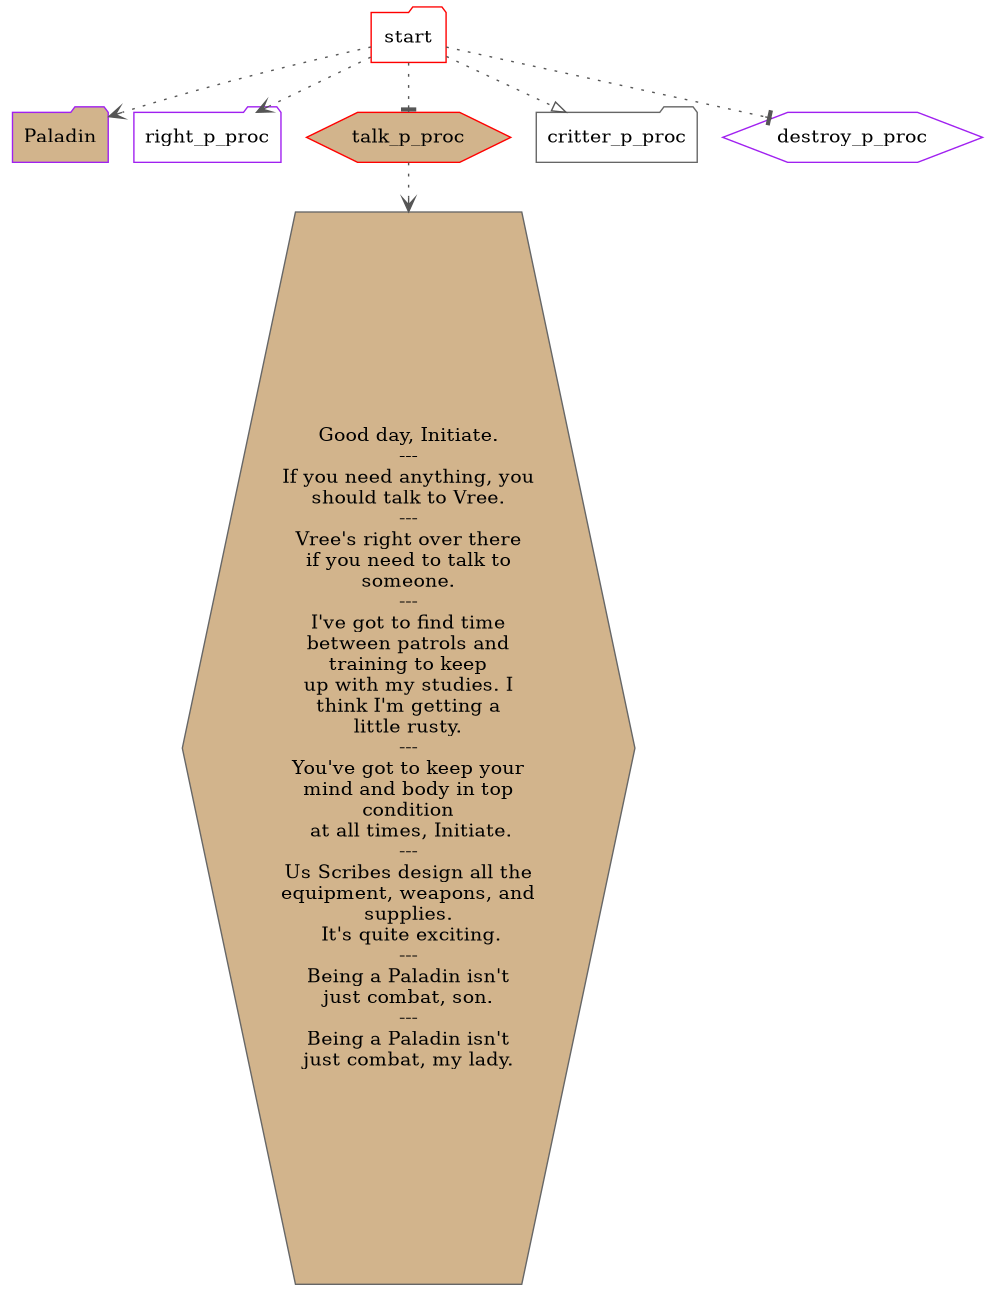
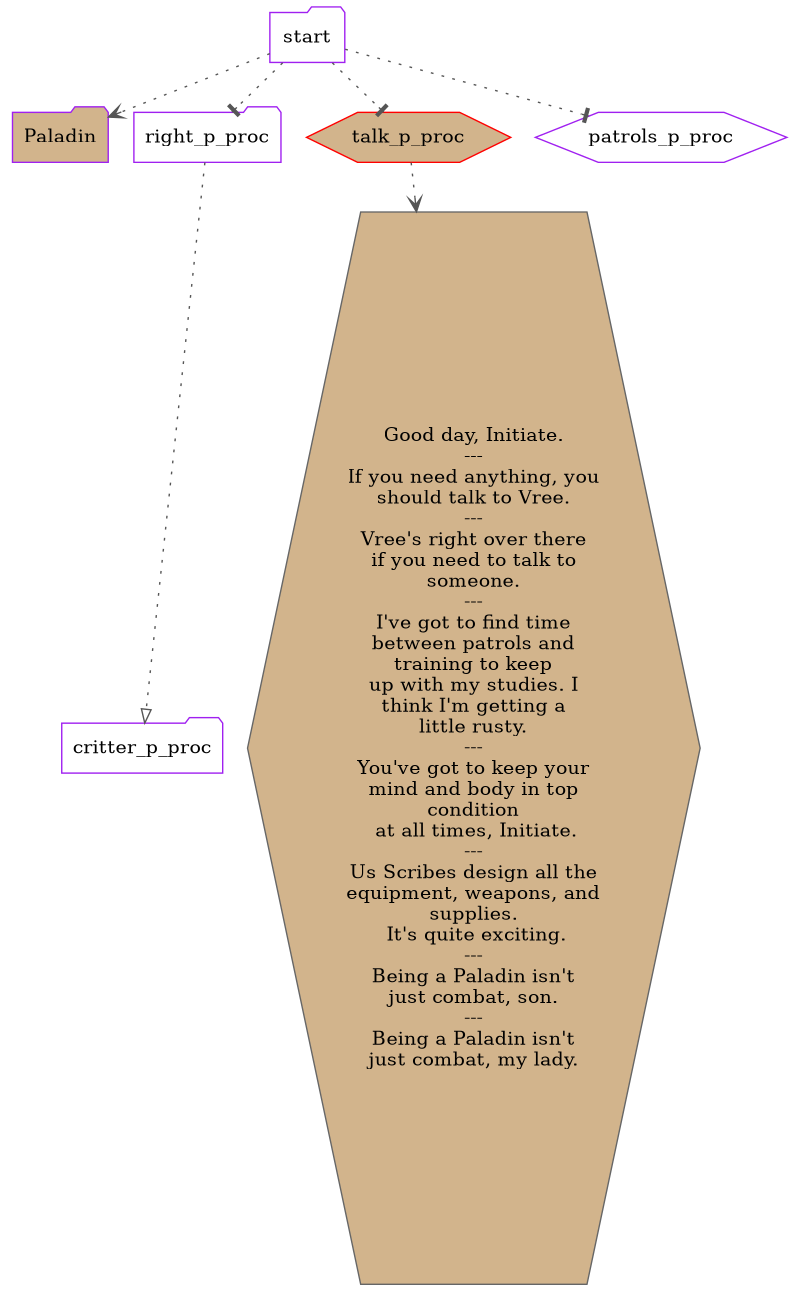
node "start": color red -> purple
edge "start" -> "critter_p_proc": now "right_p_proc" -> "critter_p_proc"
edge "start" -> "right_p_proc": arrowhead vee -> tee
node "critter_p_proc": color gray40 -> purple
node "destroy_p_proc": label "destroy_p_proc" -> "patrols_p_proc"
